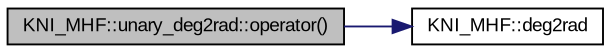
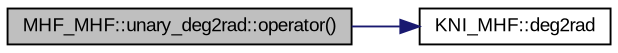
node "KNI_MHF::unary_deg2rad::operator()": label "KNI_MHF::unary_deg2rad::operator()" -> "MHF_MHF::unary_deg2rad::operator()"
